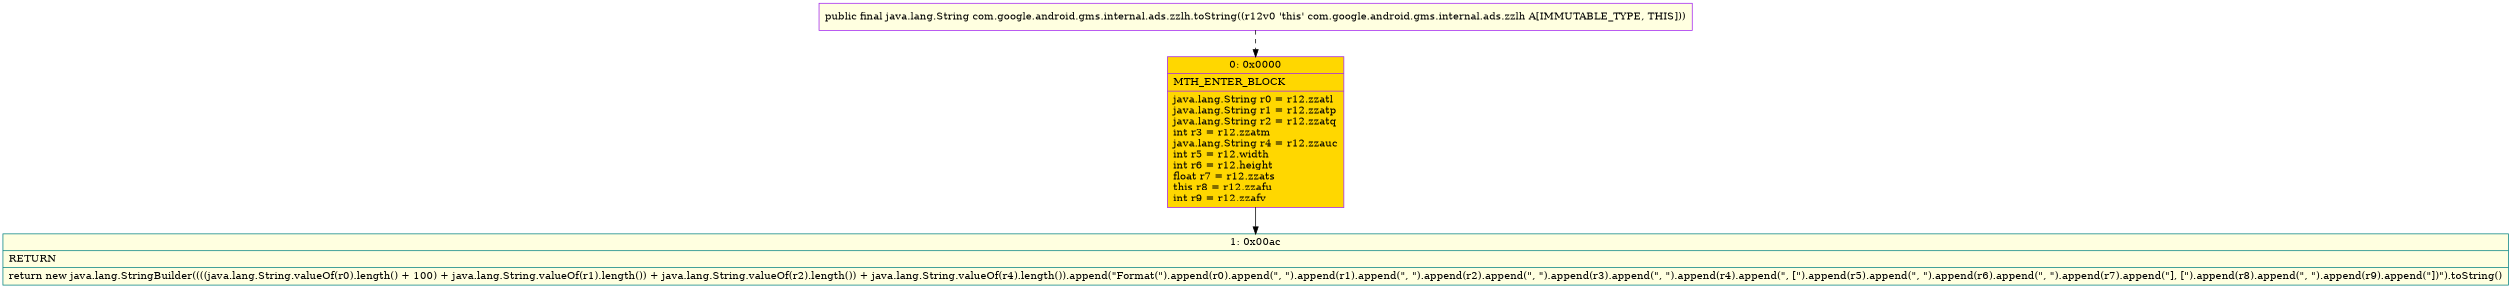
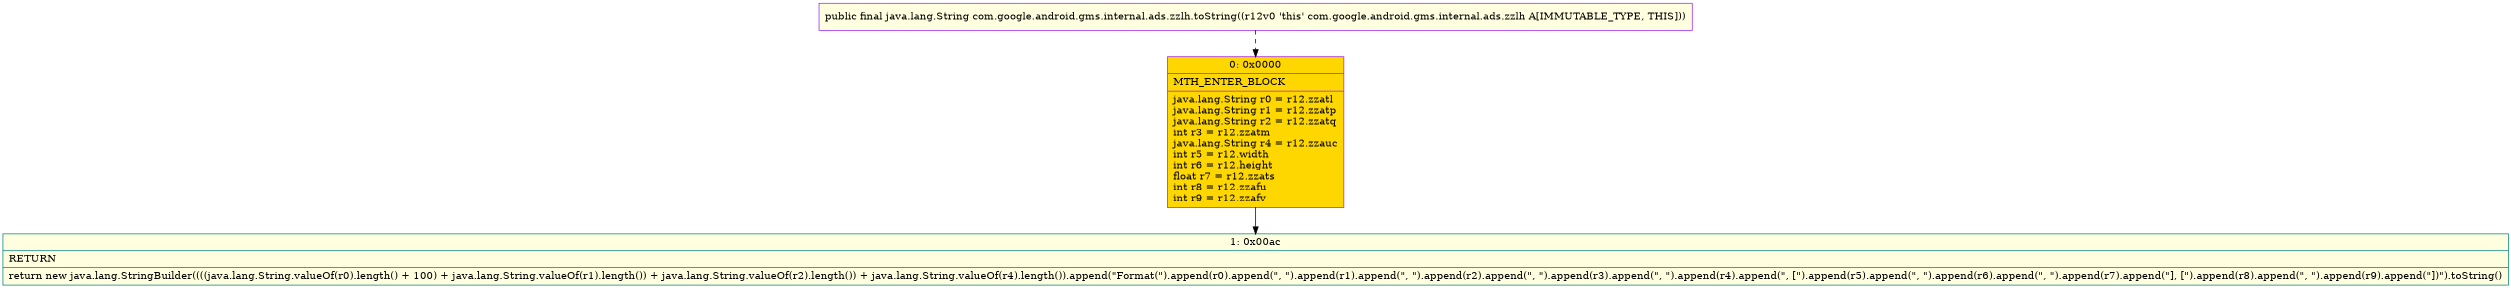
node "0: 0x0000": text "this r8 = r12.zzafu" -> "int r8 = r12.zzafu"
